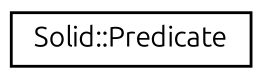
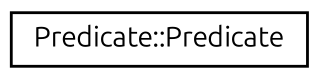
node "Solid::Predicate": label "Solid::Predicate" -> "Predicate::Predicate"
